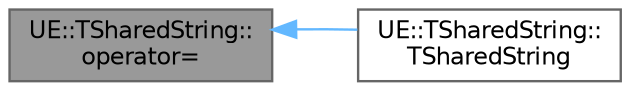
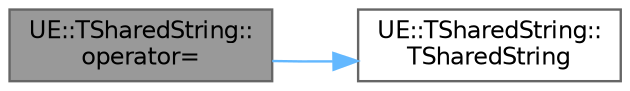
edge "UE::TSharedString:: TSharedString" -> "UE::TSharedString:: operator=": reversed
